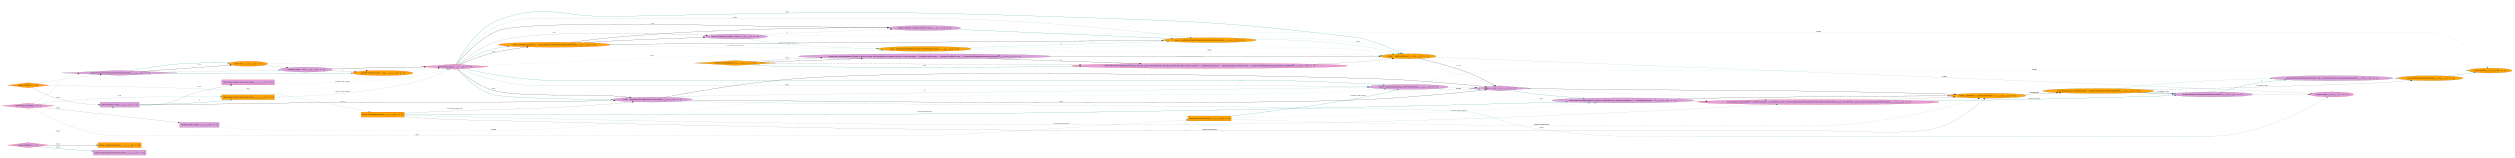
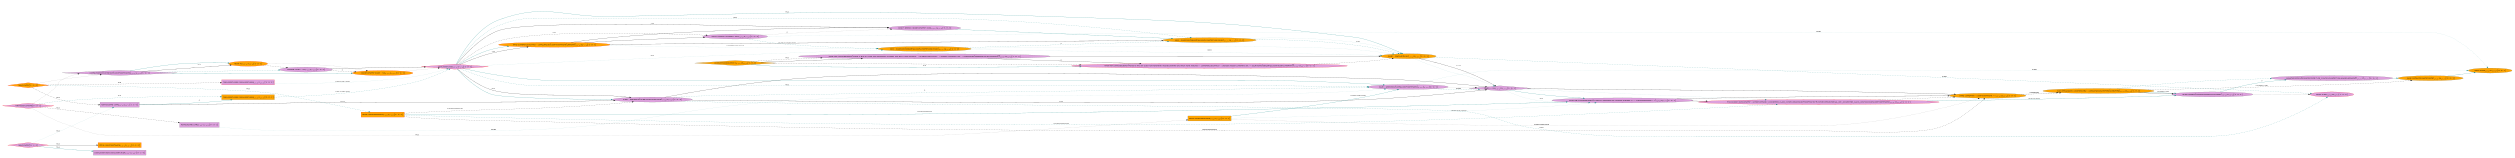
edge "AbstractConfig config@@@2@@@['1', '1', '0']" -> "ClassLoaderUsage classLoaderUsage@@@2@@@['1', '0', '0']": now "newConverter['1', '0', '0']" -> "ClassLoaderUsage classLoaderUsage@@@2@@@['1', '0', '0']"
